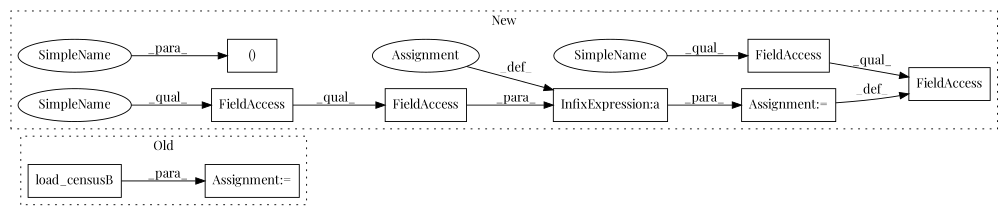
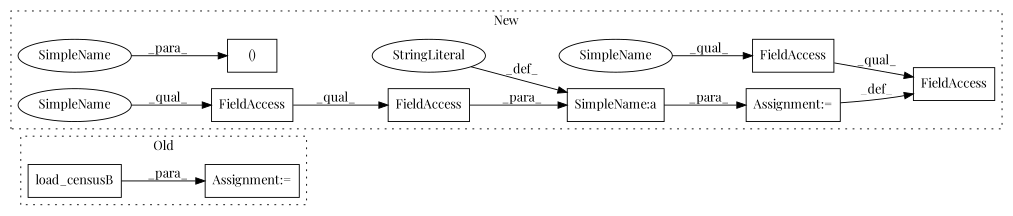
node "Assignment": label "Assignment" -> "StringLiteral"
node "InfixExpression:a": label "InfixExpression:a" -> "SimpleName:a"
